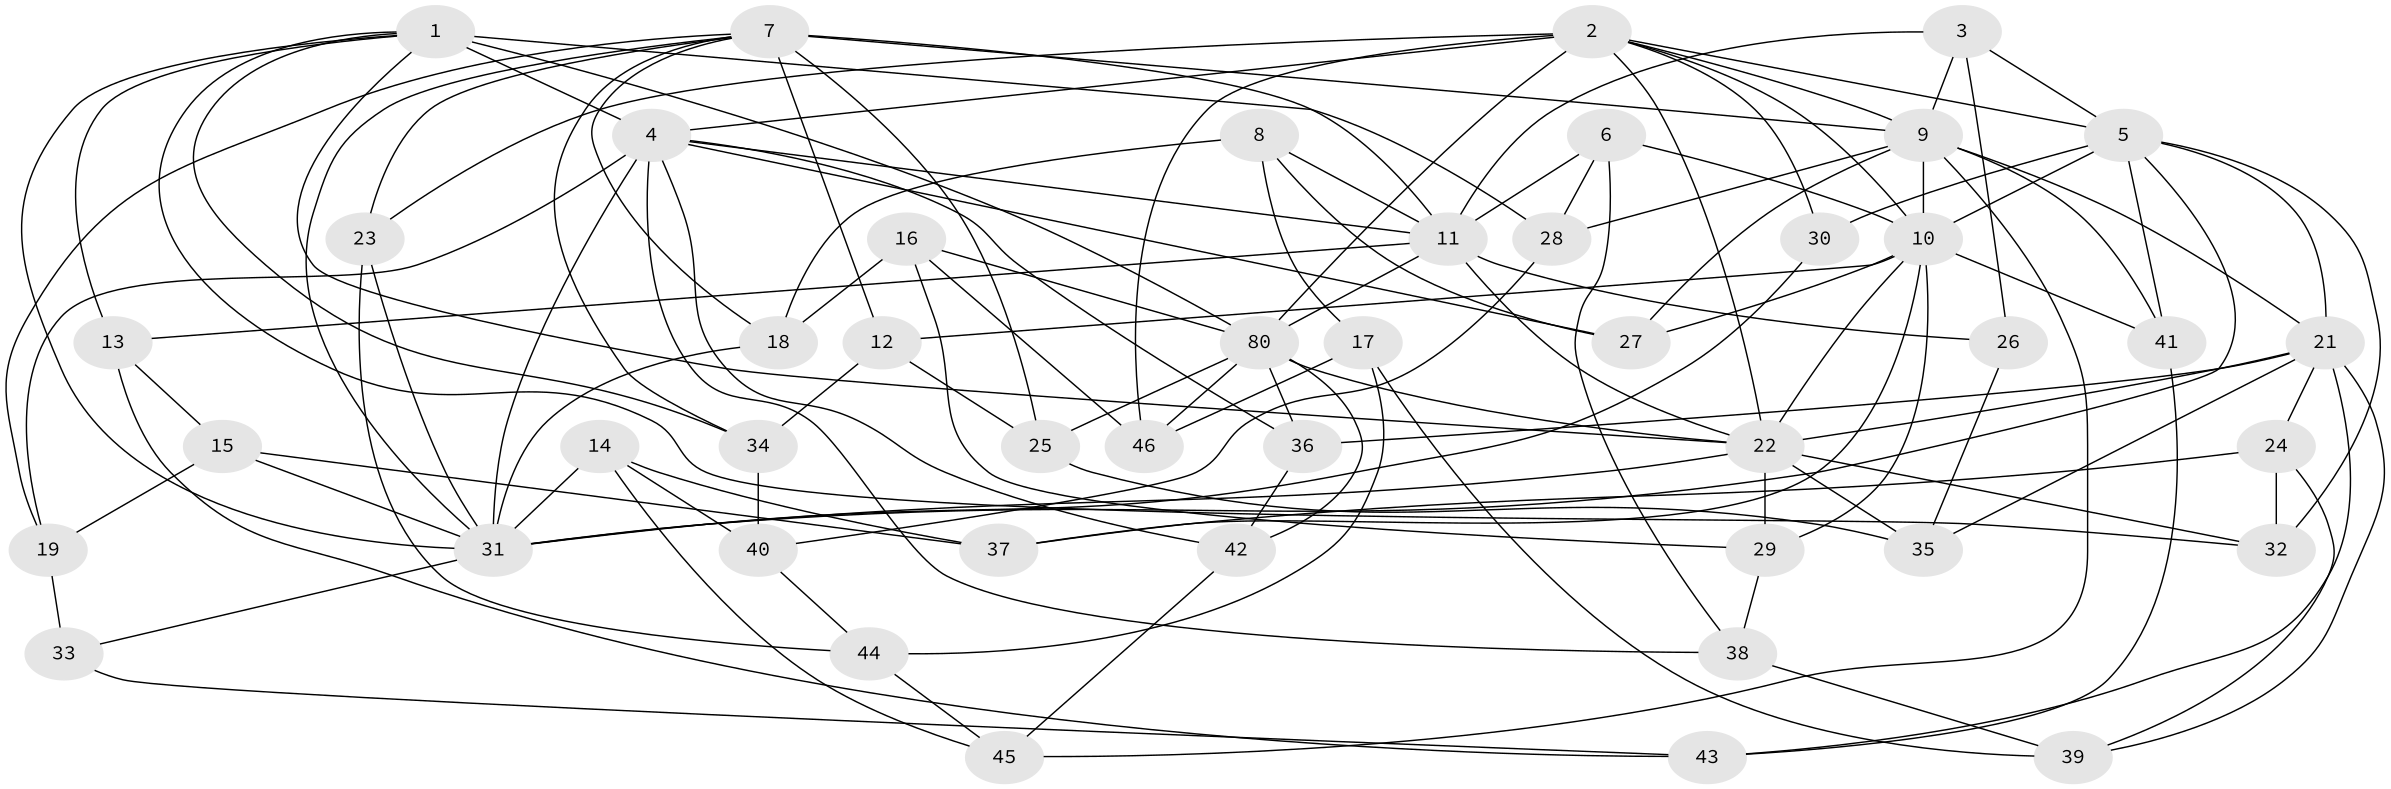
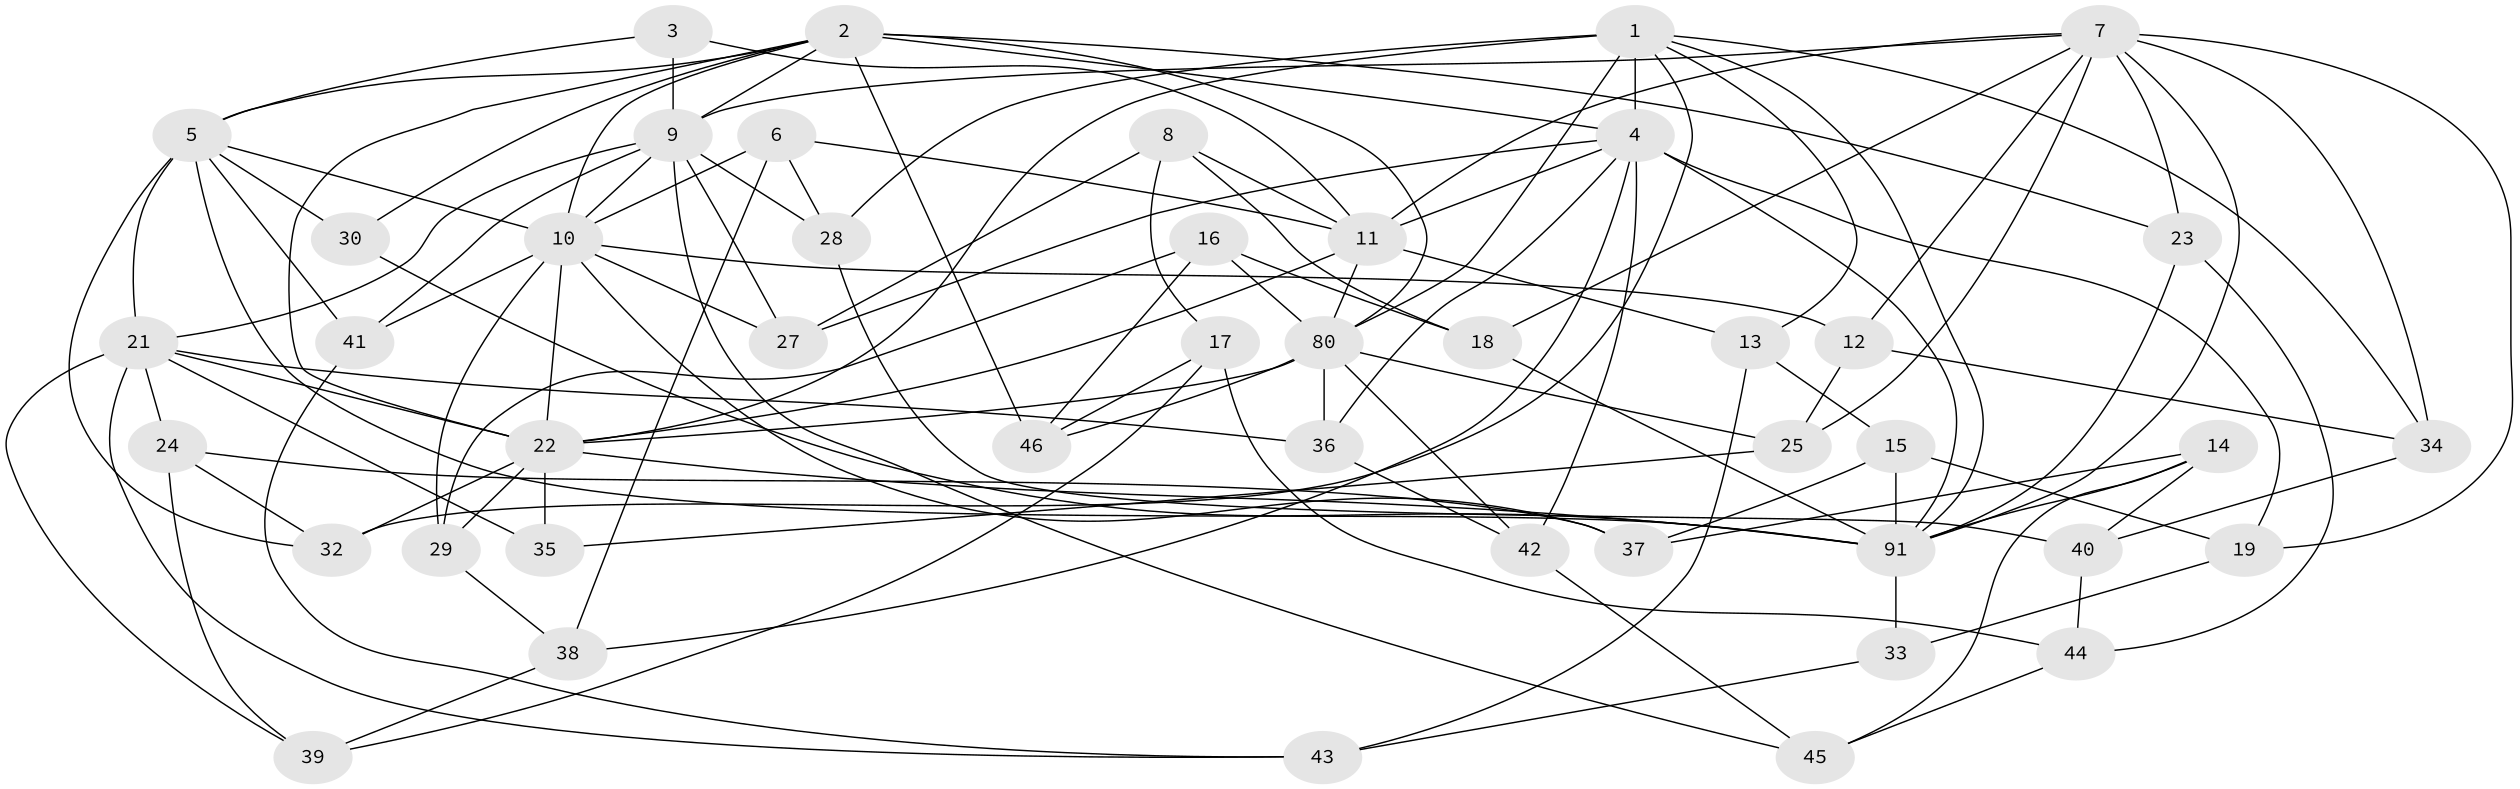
node "26": removed
node "31": label "31" -> "91"
